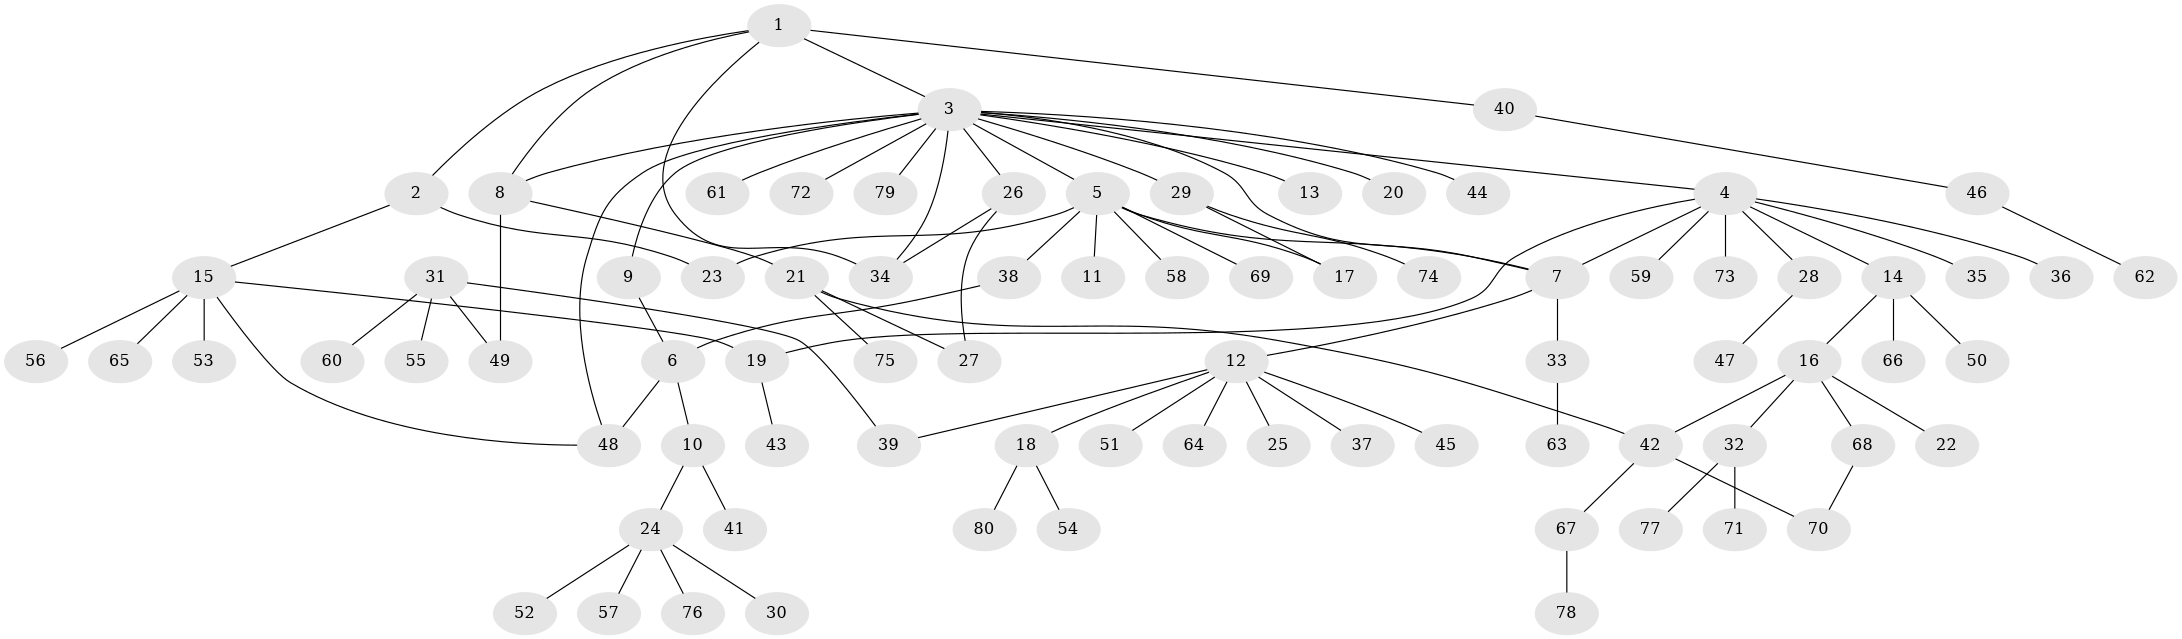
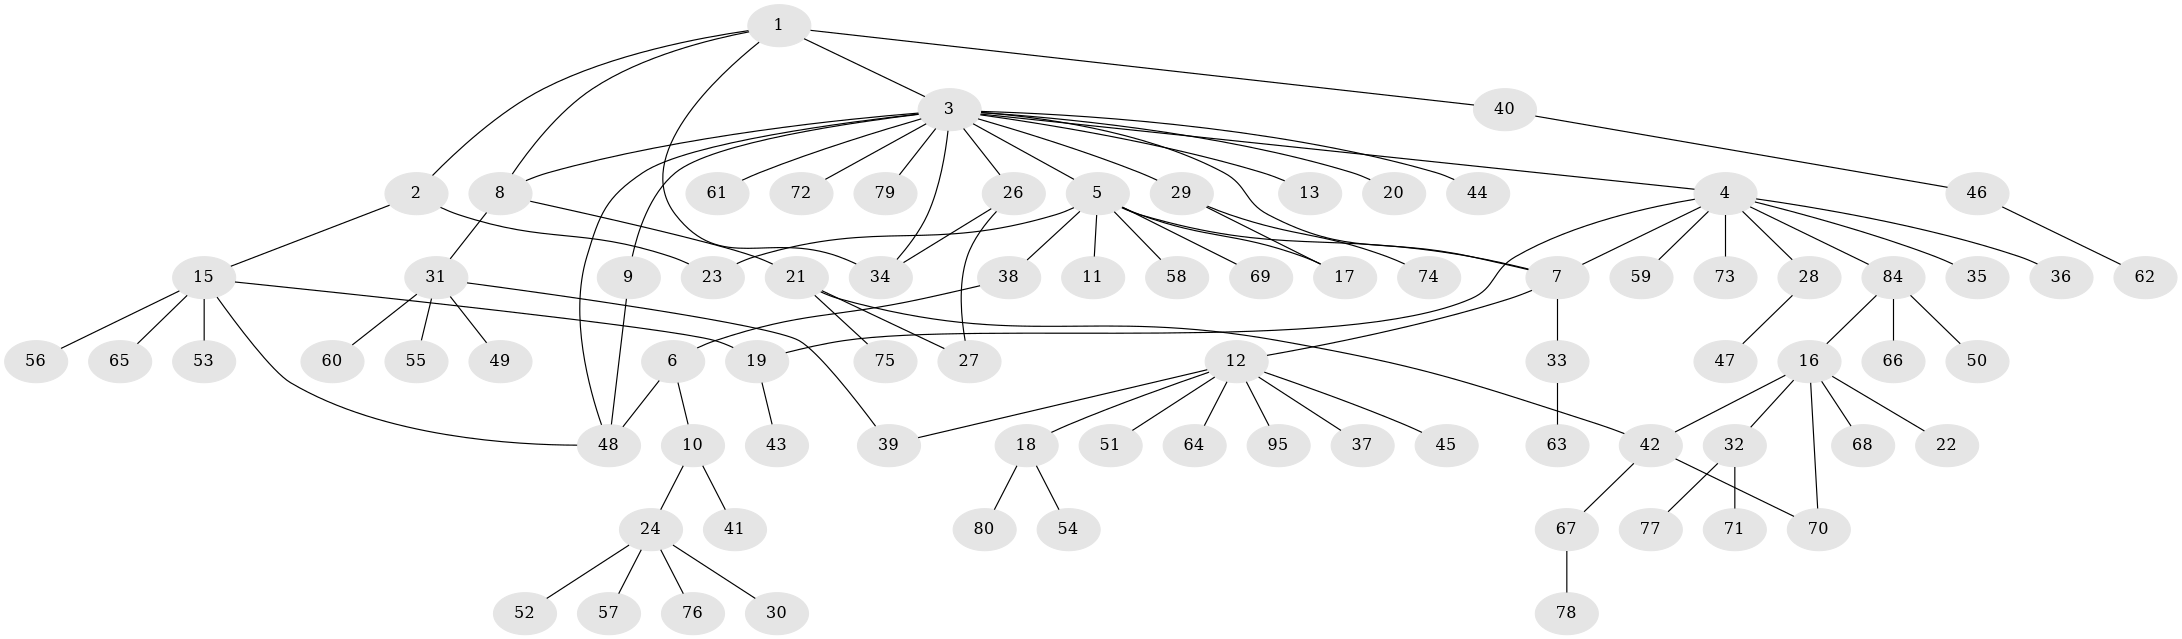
edge "8" -- "49": now "8" -- "31"
node "14": label "14" -> "84"
edge "9" -- "6": now "9" -- "48"
node "25": label "25" -> "95"
edge "68" -- "70": now "16" -- "70"
